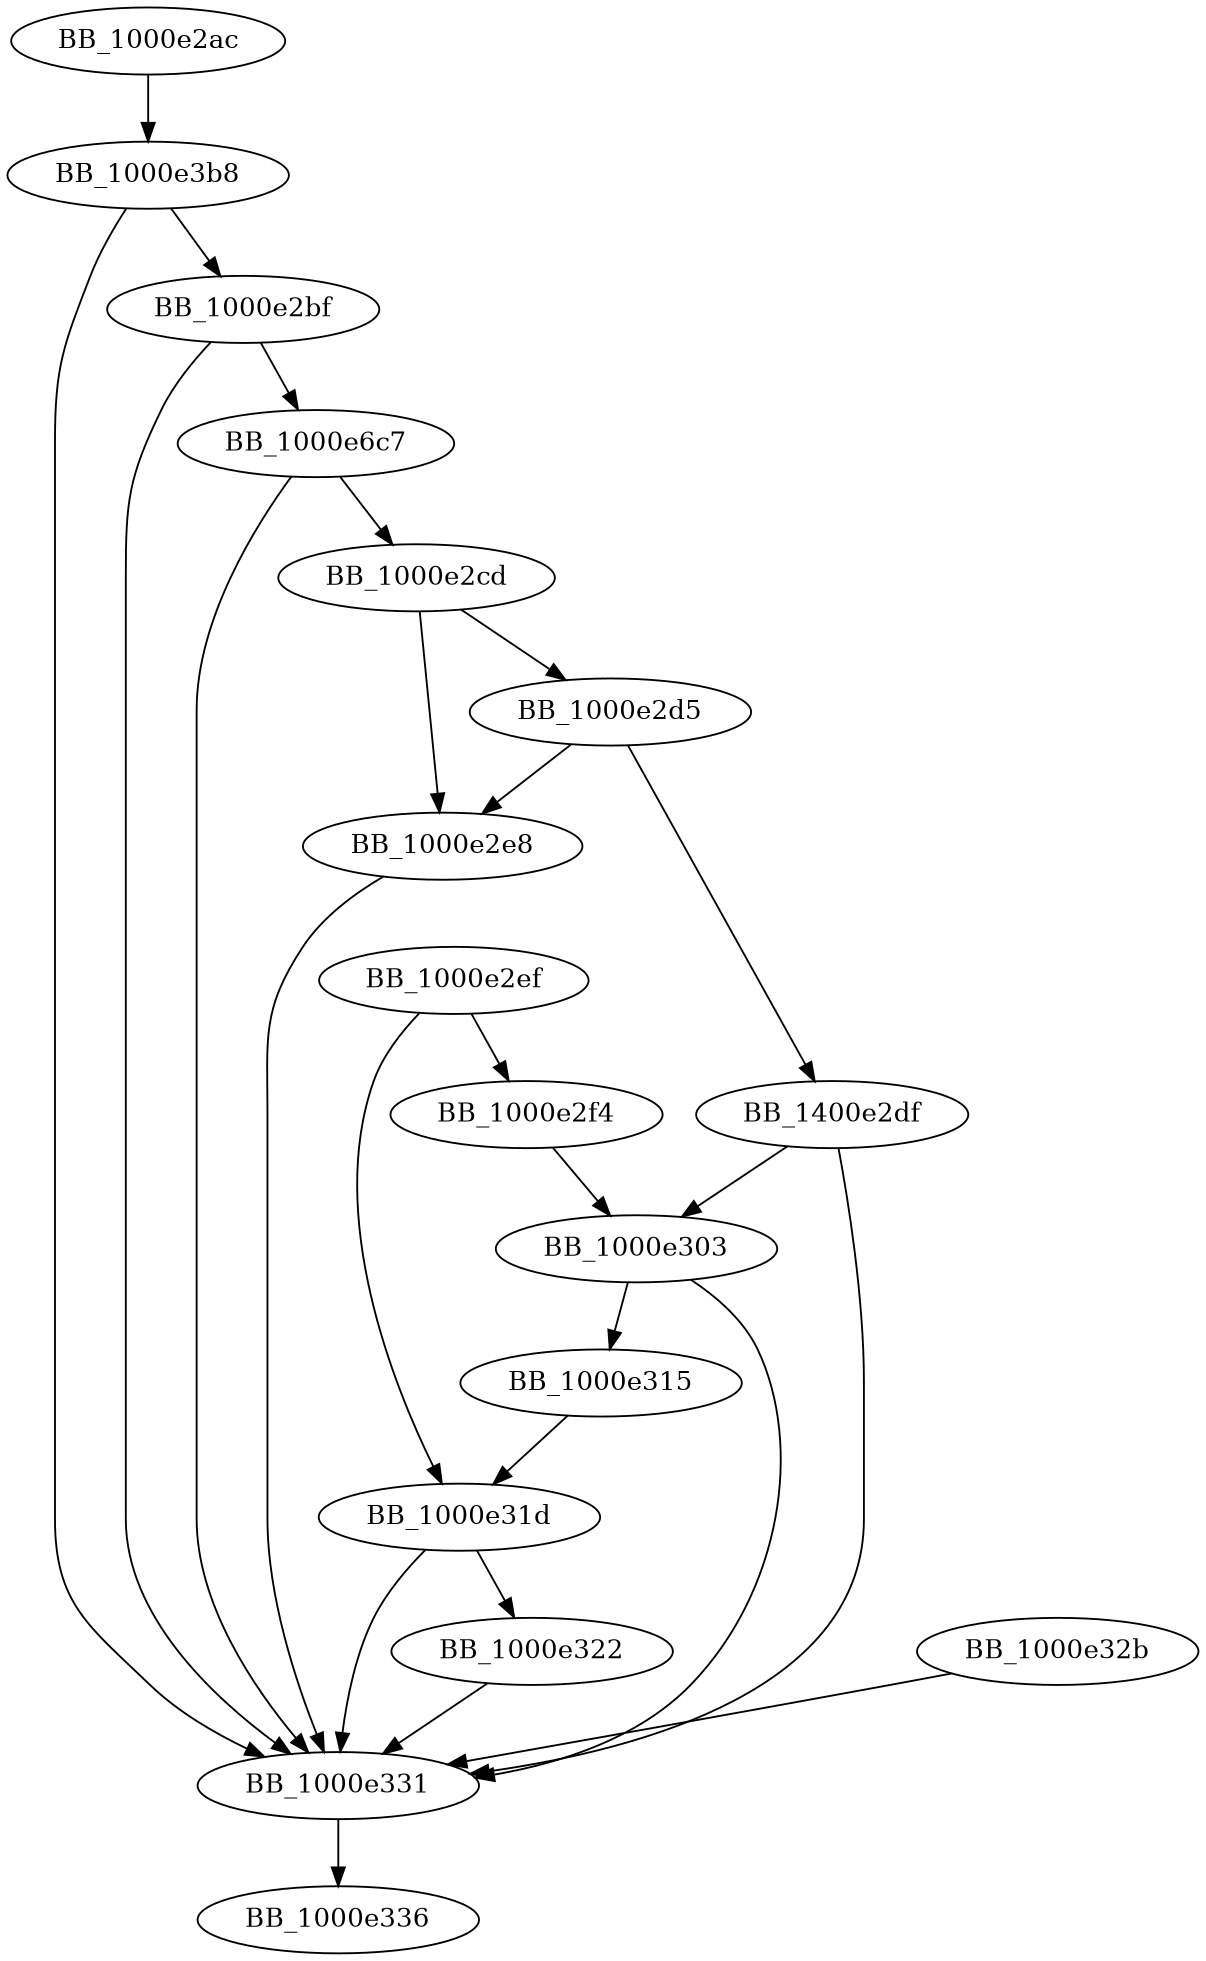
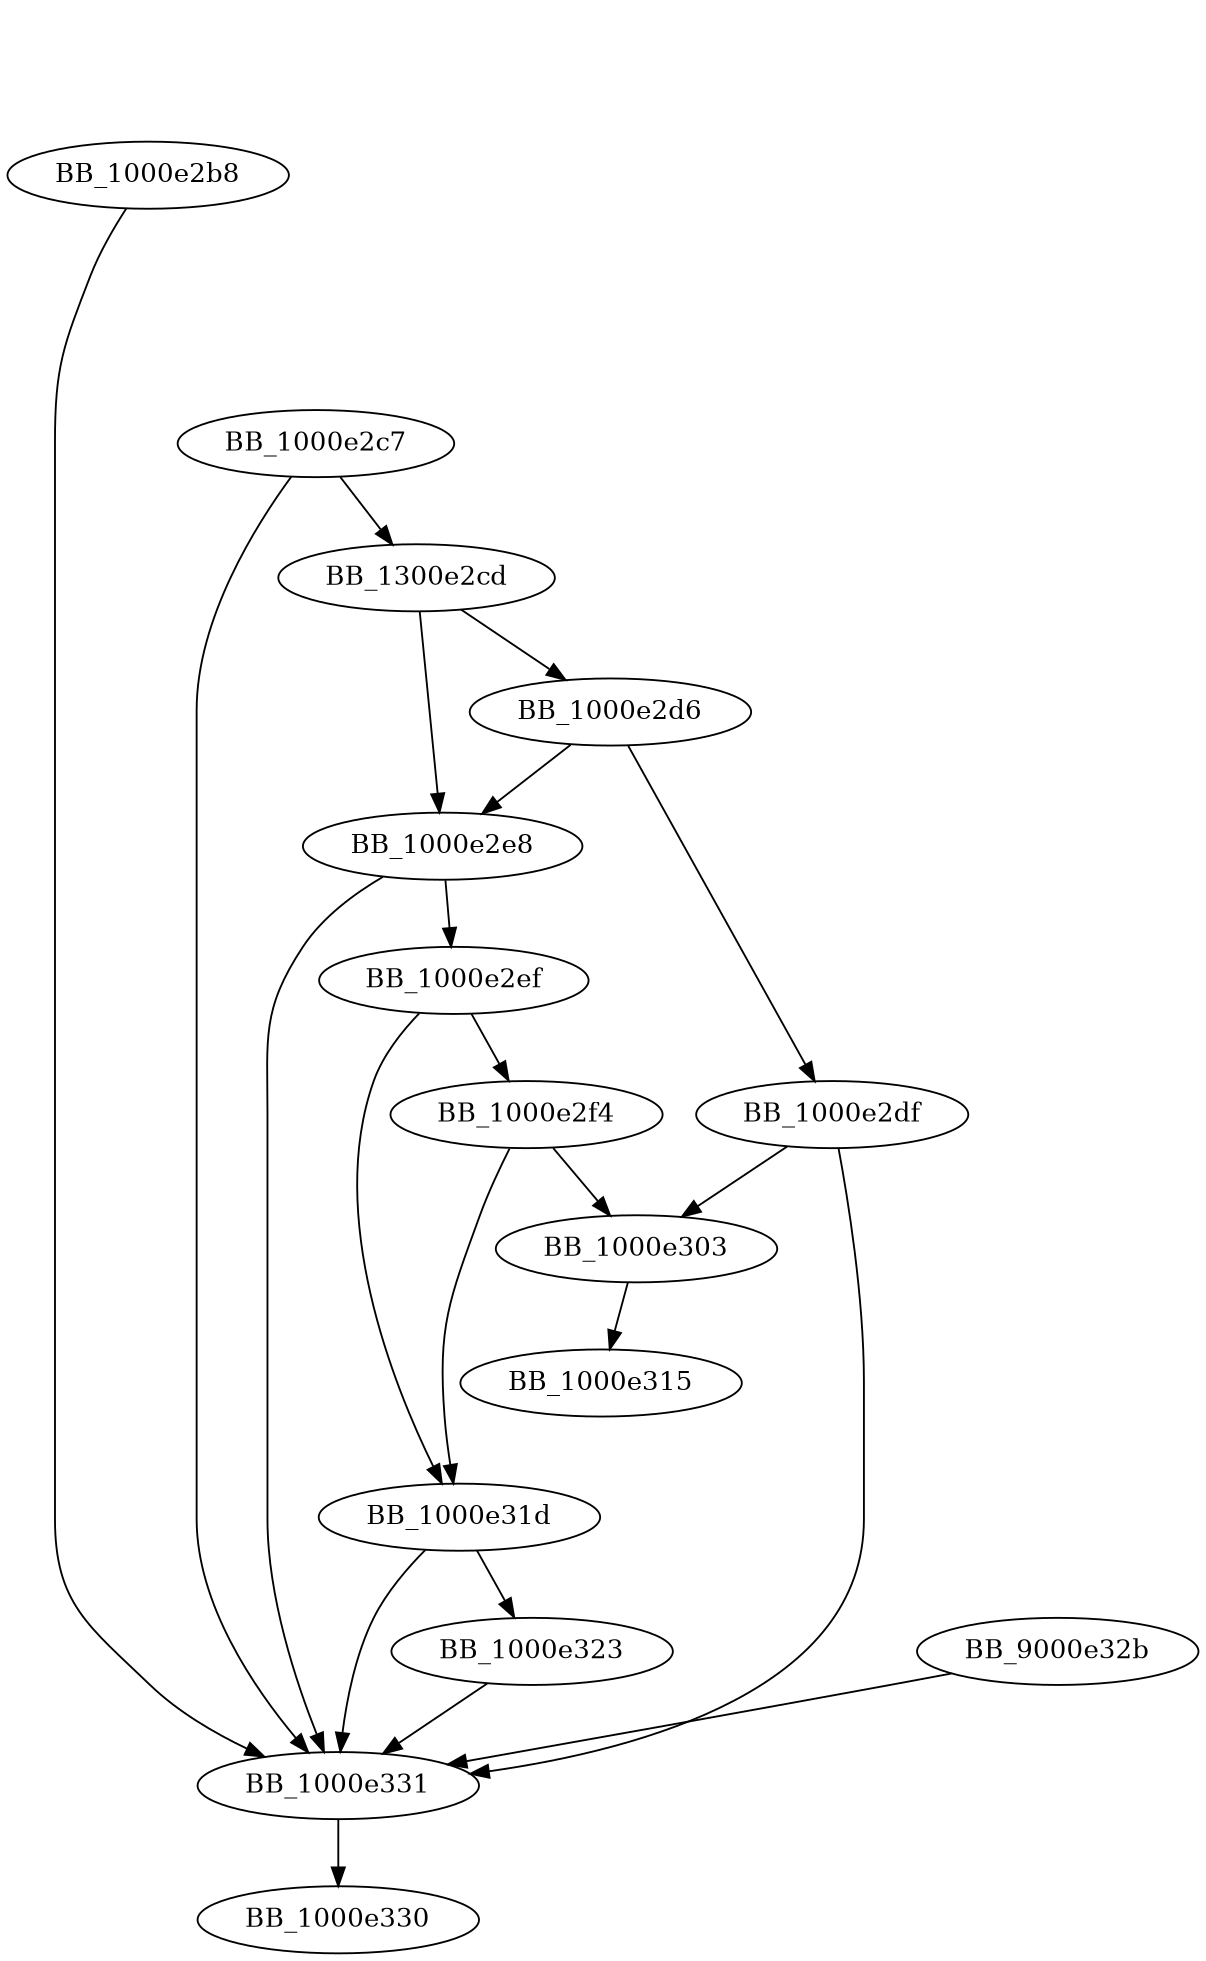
node "BB_1000e2ac": removed
node "BB_1000e3b8": label "BB_1000e3b8" -> "BB_1000e2b8"
node "BB_1000e2bf": removed
node "BB_1000e6c7": label "BB_1000e6c7" -> "BB_1000e2c7"
node "BB_1000e2cd": label "BB_1000e2cd" -> "BB_1300e2cd"
node "BB_1000e2d5": label "BB_1000e2d5" -> "BB_1000e2d6"
edge "BB_1000e2e8" -> "BB_1000e2ef": added
node "BB_1400e2df": label "BB_1400e2df" -> "BB_1000e2df"
edge "BB_1000e315" -> "BB_1000e31d": now "BB_1000e2f4" -> "BB_1000e31d"
edge "BB_1000e303" -> "BB_1000e331": removed
node "BB_1000e322": label "BB_1000e322" -> "BB_1000e323"
node "BB_1000e32b": label "BB_1000e32b" -> "BB_9000e32b"
node "BB_1000e336": label "BB_1000e336" -> "BB_1000e330"
